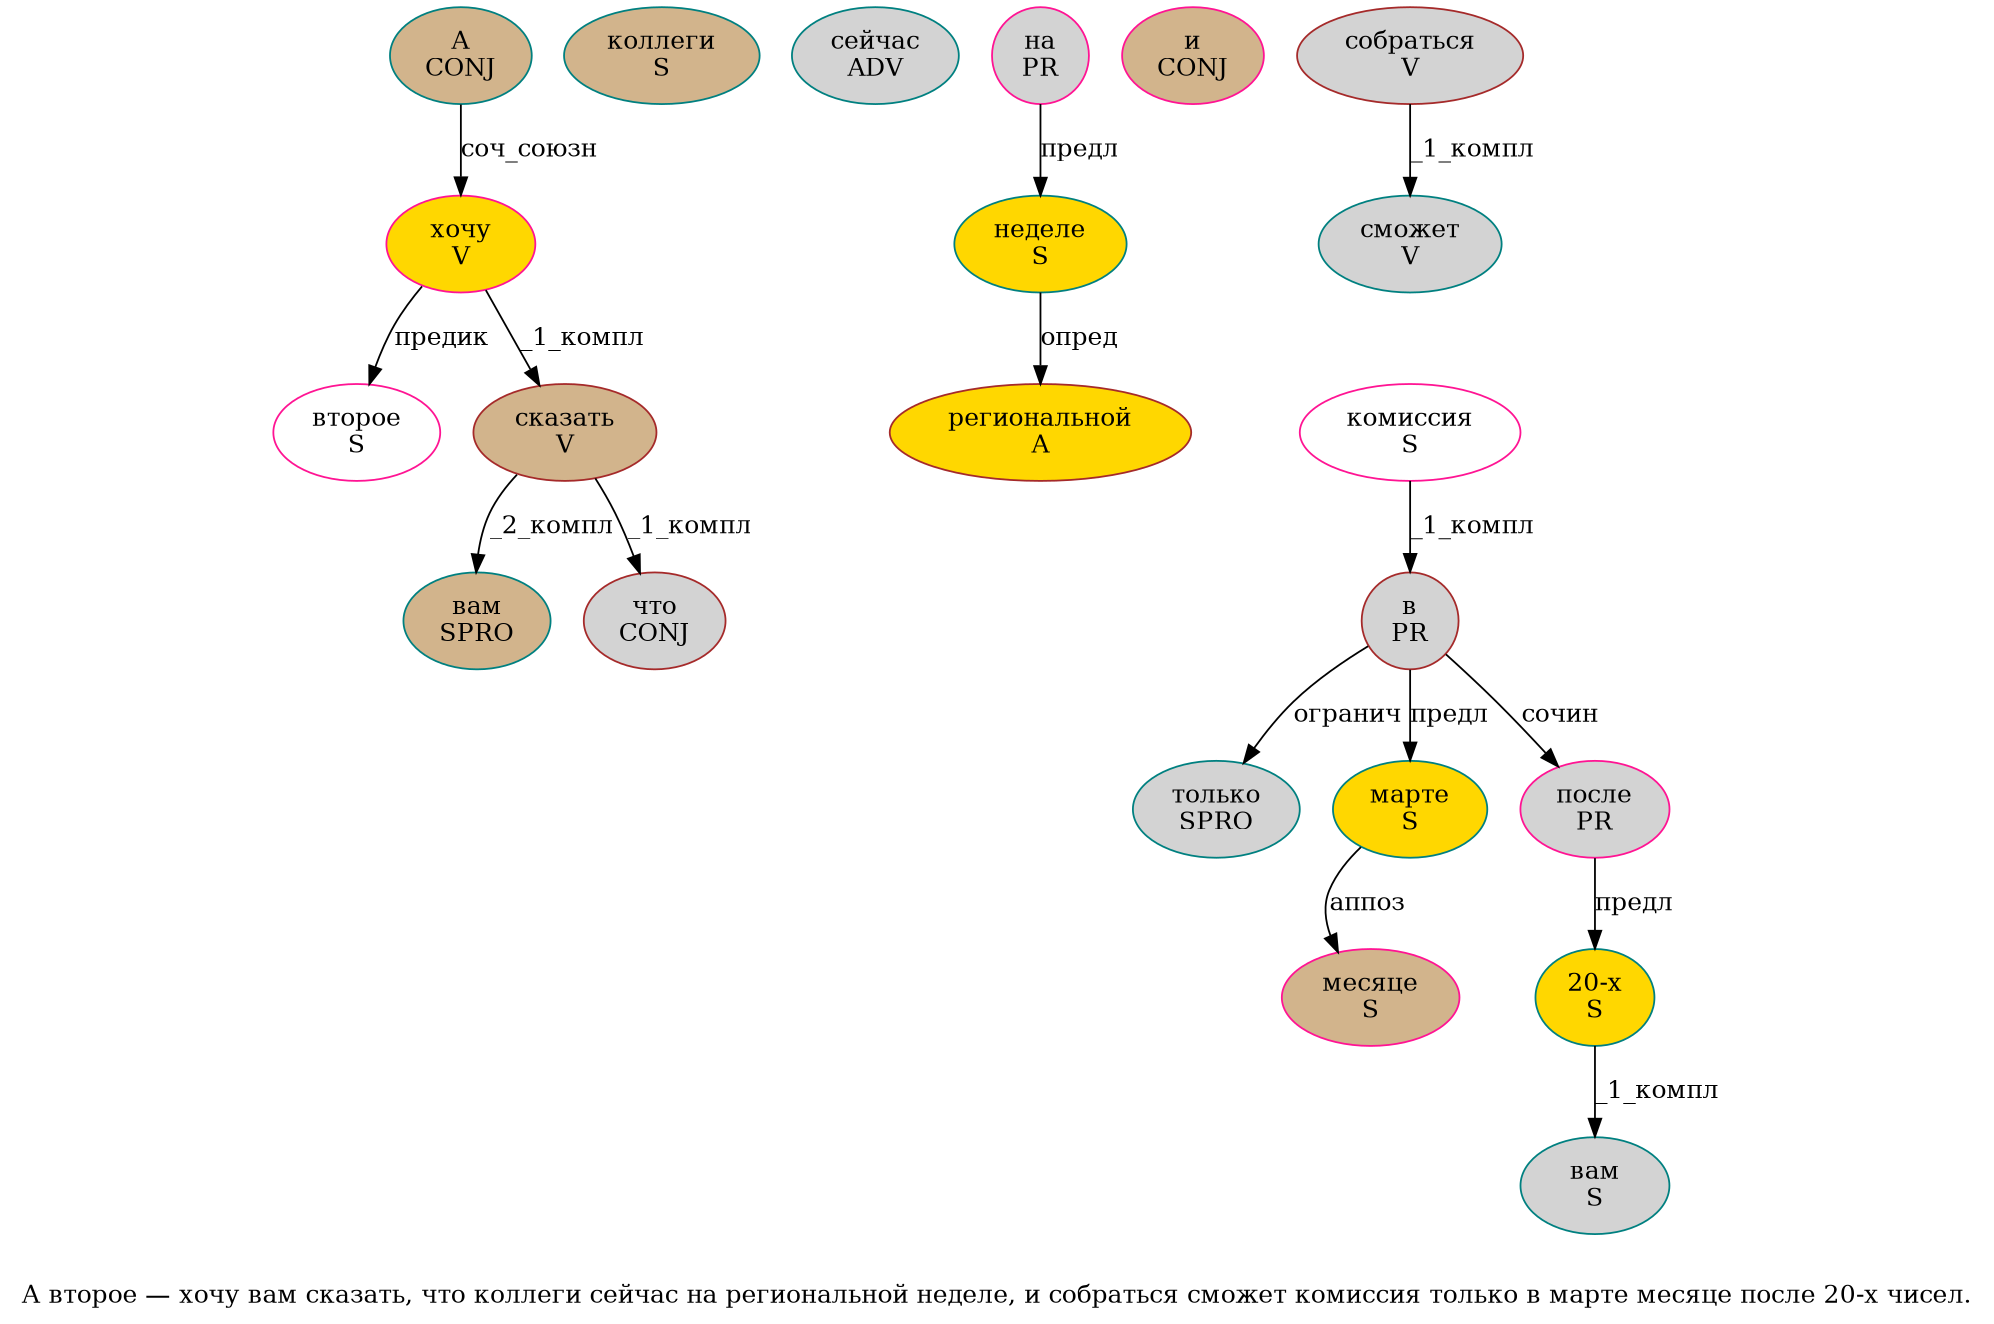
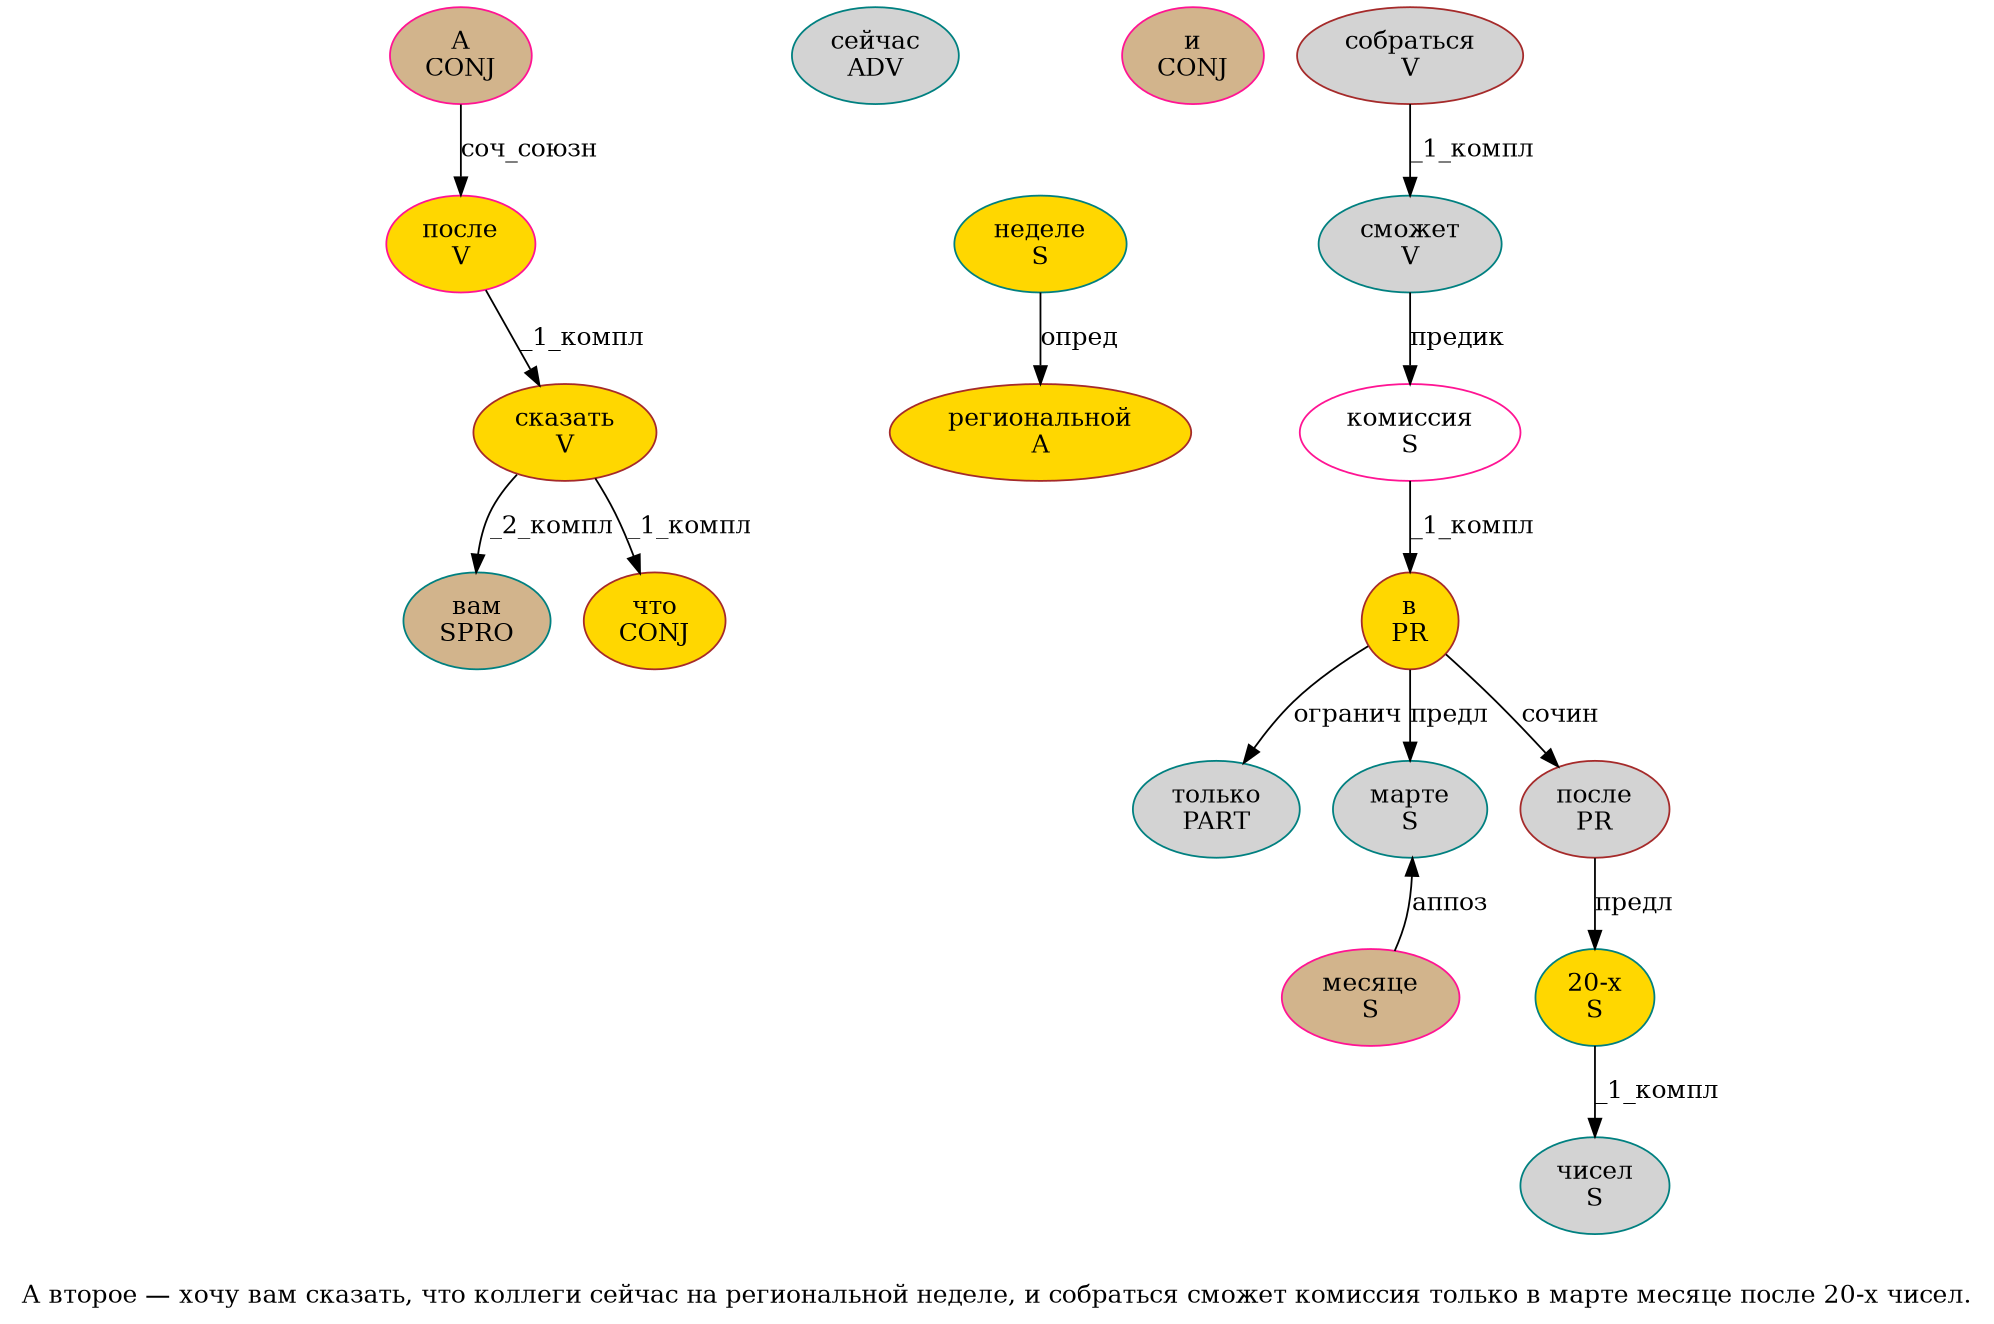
node "А CONJ": color teal -> deeppink
node "коллеги S": removed
node "на PR": removed
node "хочу V": label "хочу V" -> "после V"
edge "сможет V" -> "комиссия S": added, label "предик"
node "второе S": removed
node "сказать V": fillcolor tan -> gold
node "что CONJ": fillcolor lightgrey -> gold
node "в PR": fillcolor lightgrey -> gold
node "только SPRO": label "только SPRO" -> "только PART"
node "марте S": fillcolor gold -> lightgrey
node "после PR": color deeppink -> brown
edge "марте S" -> "месяце S": reversed
node "вам S": label "вам S" -> "чисел S"
